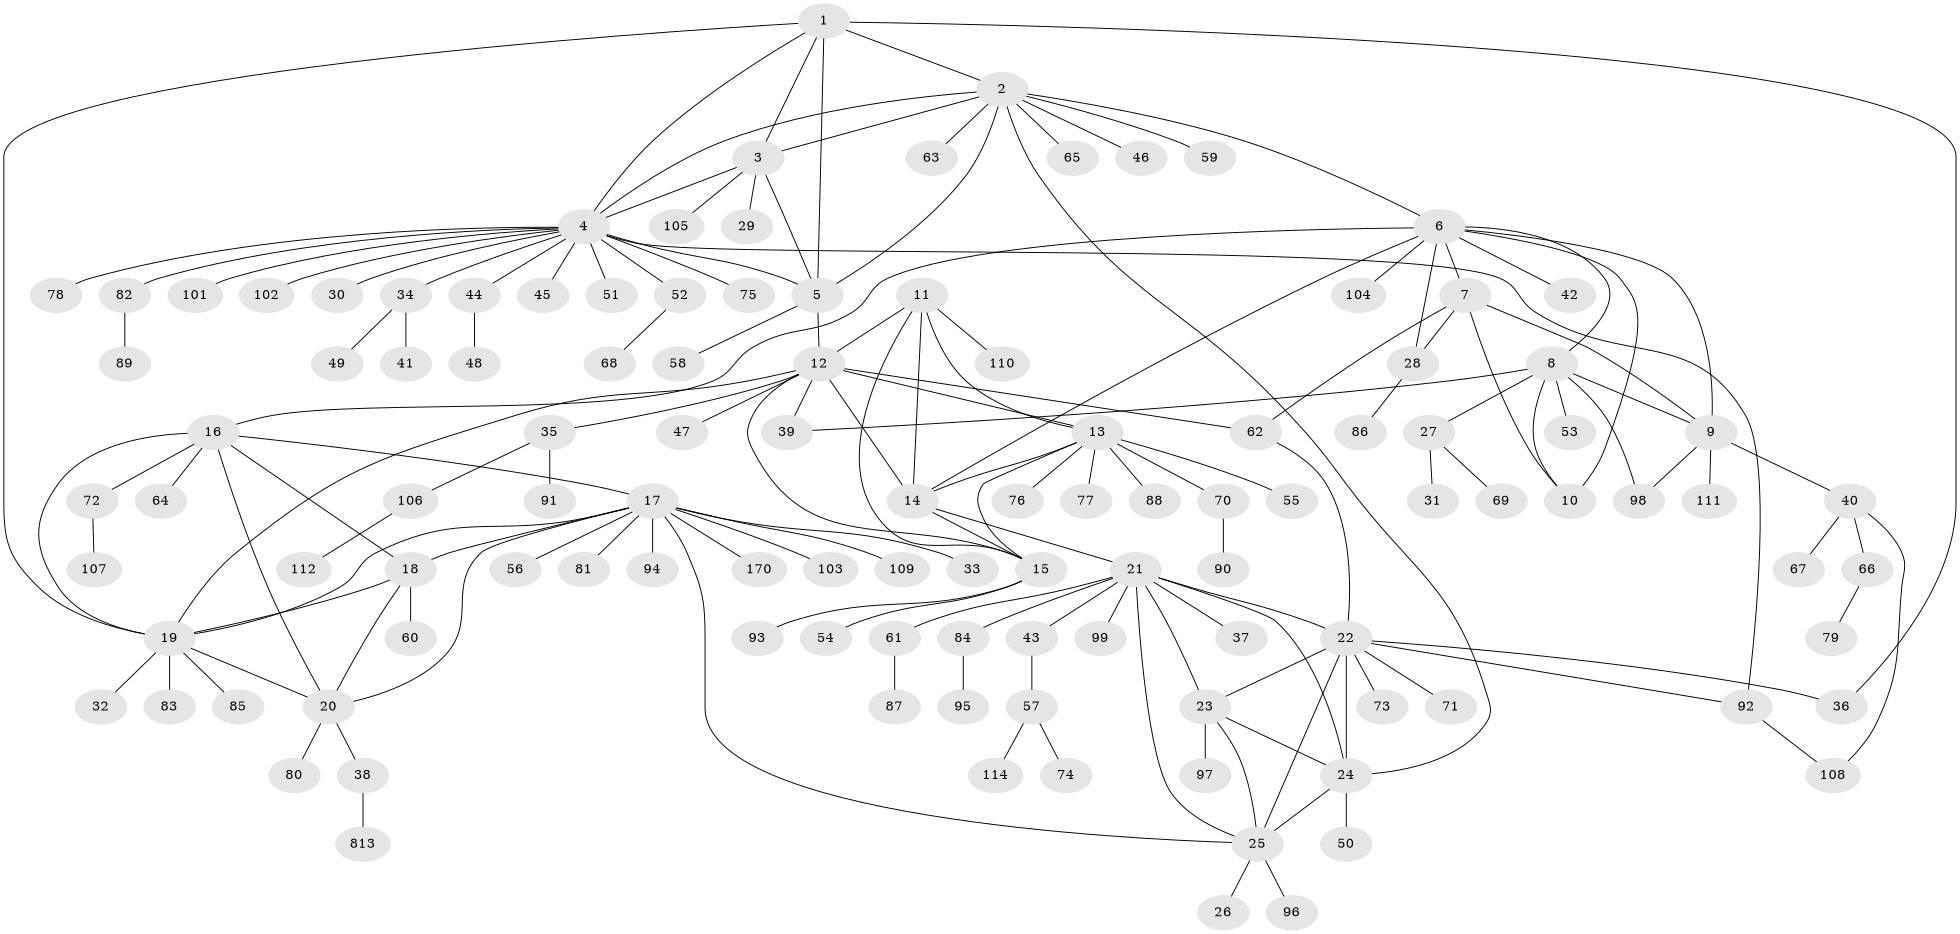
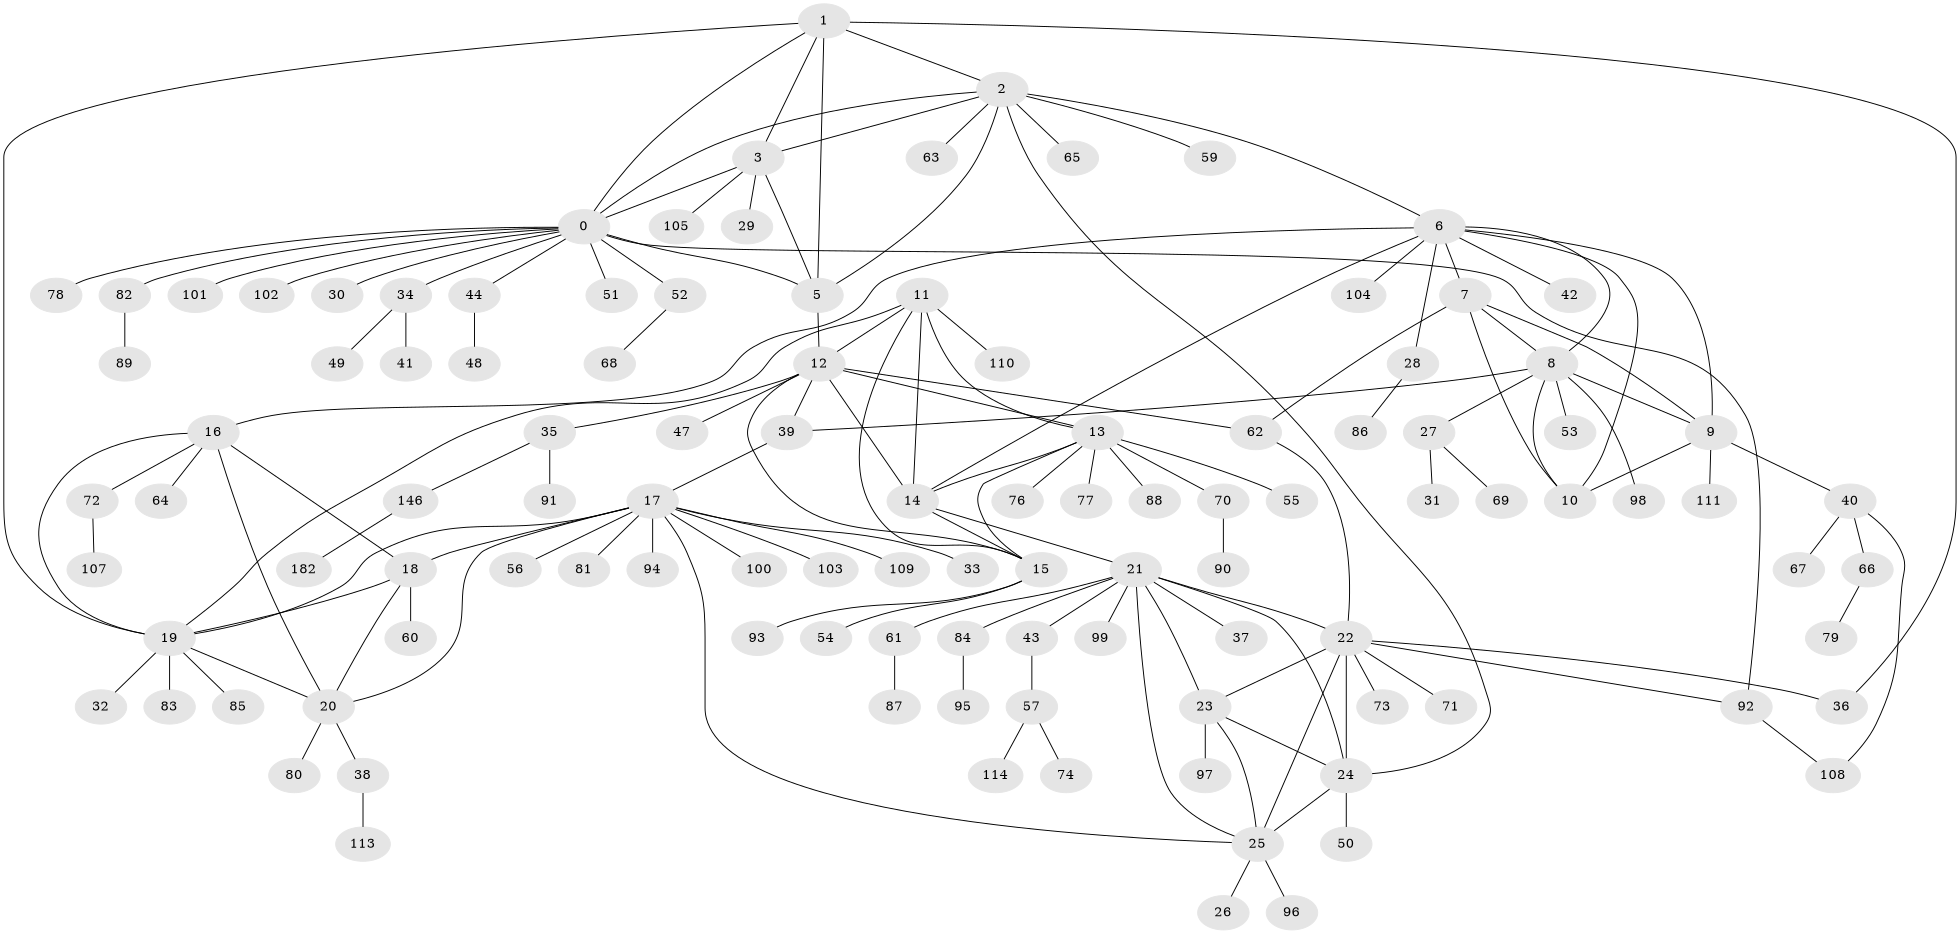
node "46": removed
node "4": label "4" -> "0"
node "45": removed
node "75": removed
edge "7" -- "28": now "7" -- "8"
node "58": removed
edge "12" -- "19": now "11" -- "19"
edge "16" -- "17": now "39" -- "17"
edge "9" -- "98": now "9" -- "10"
node "106": label "106" -> "146"
node "112": label "112" -> "182"
node "170": label "170" -> "100"
node "813": label "813" -> "113"
